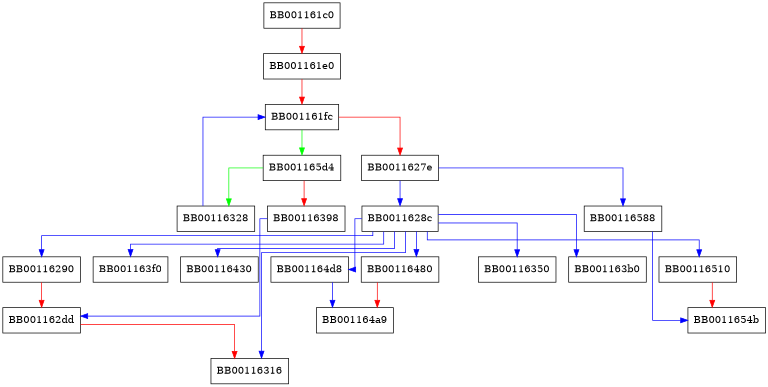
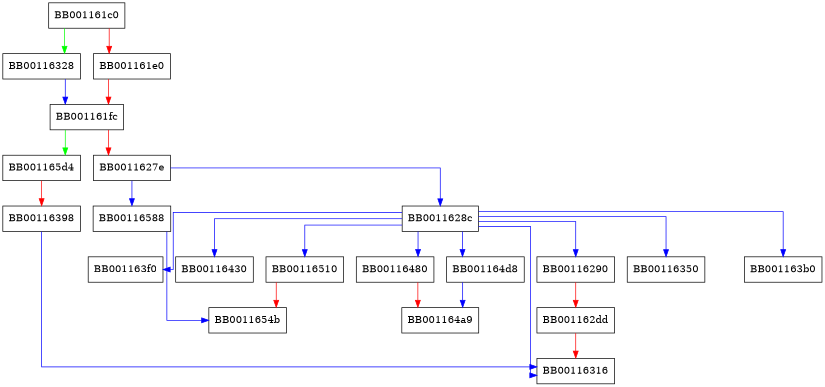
edge "BB001165d4" -> "BB00116328": now "BB001161c0" -> "BB00116328"
edge "BB00116398" -> "BB001162dd": now "BB00116398" -> "BB00116316"
